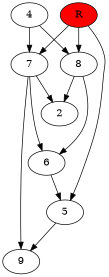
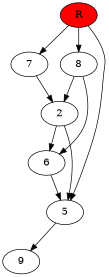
node "4": removed
edge "7" -> "6": now "2" -> "6"
edge "7" -> "9": removed
edge "2" -> "5": added
